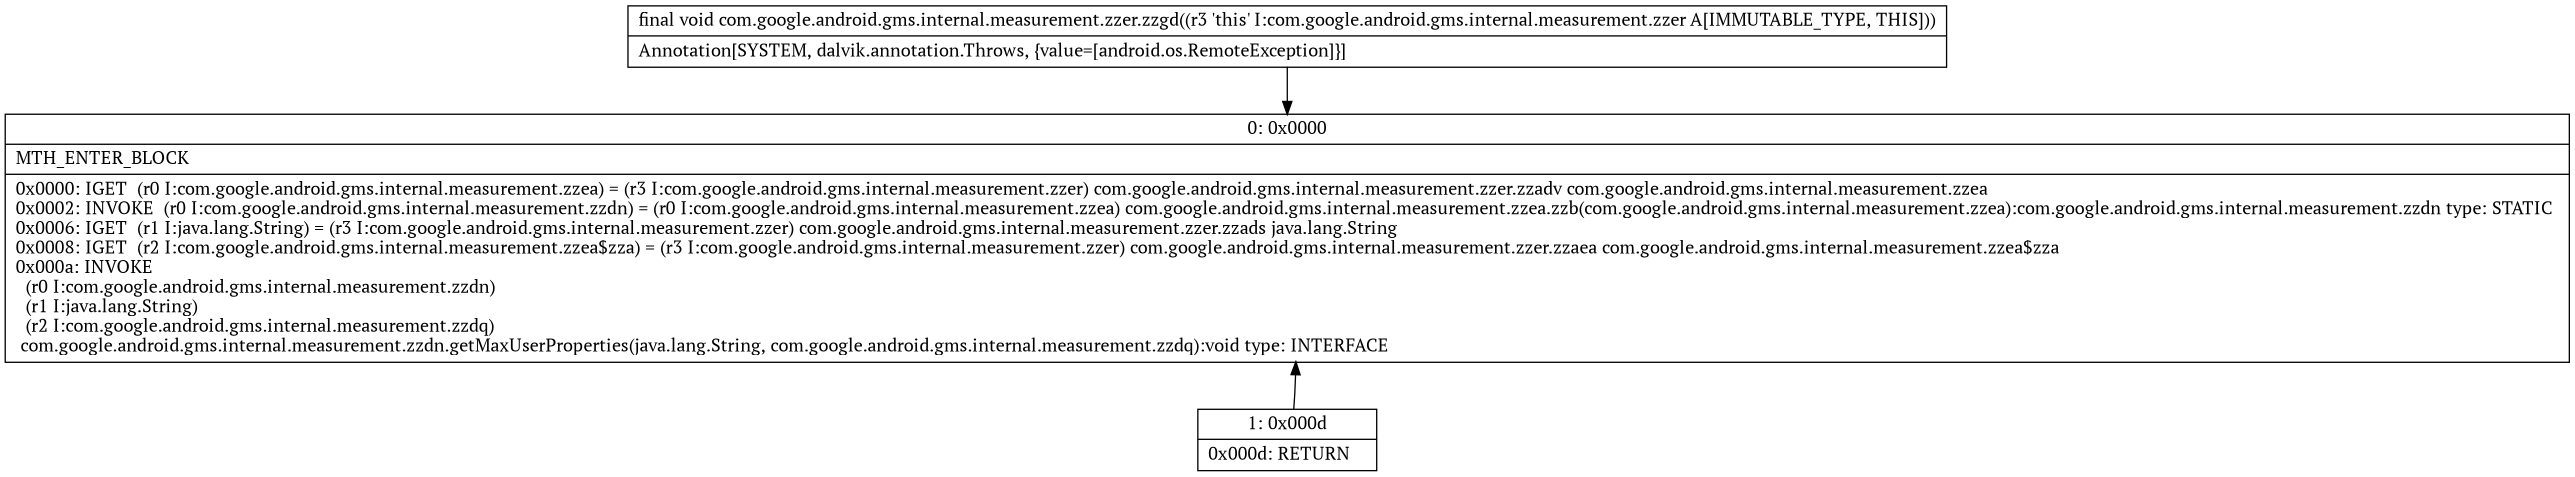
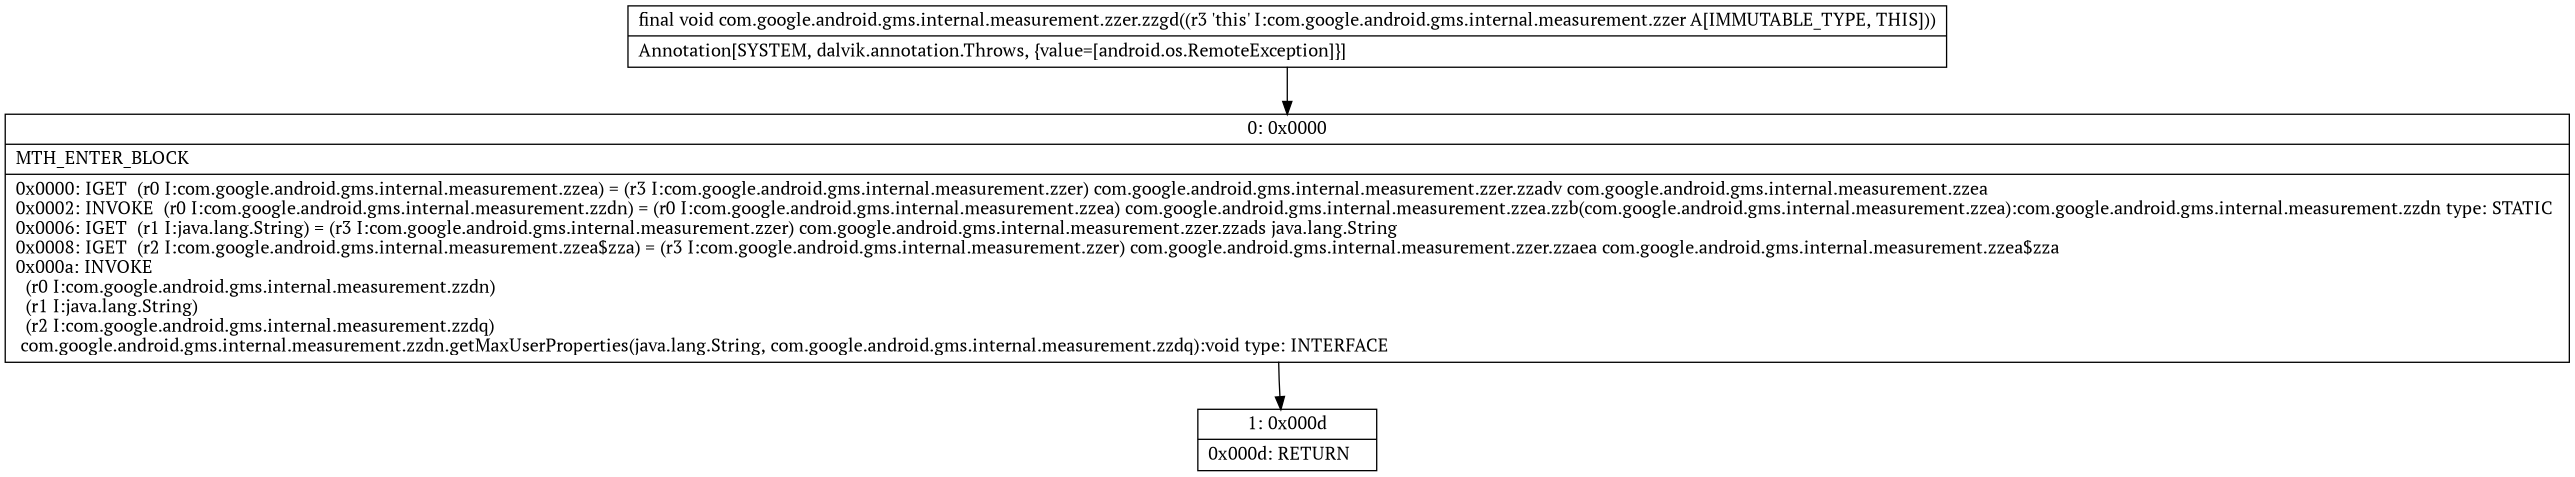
edge "1: 0x000d" -> "0: 0x0000": reversed
